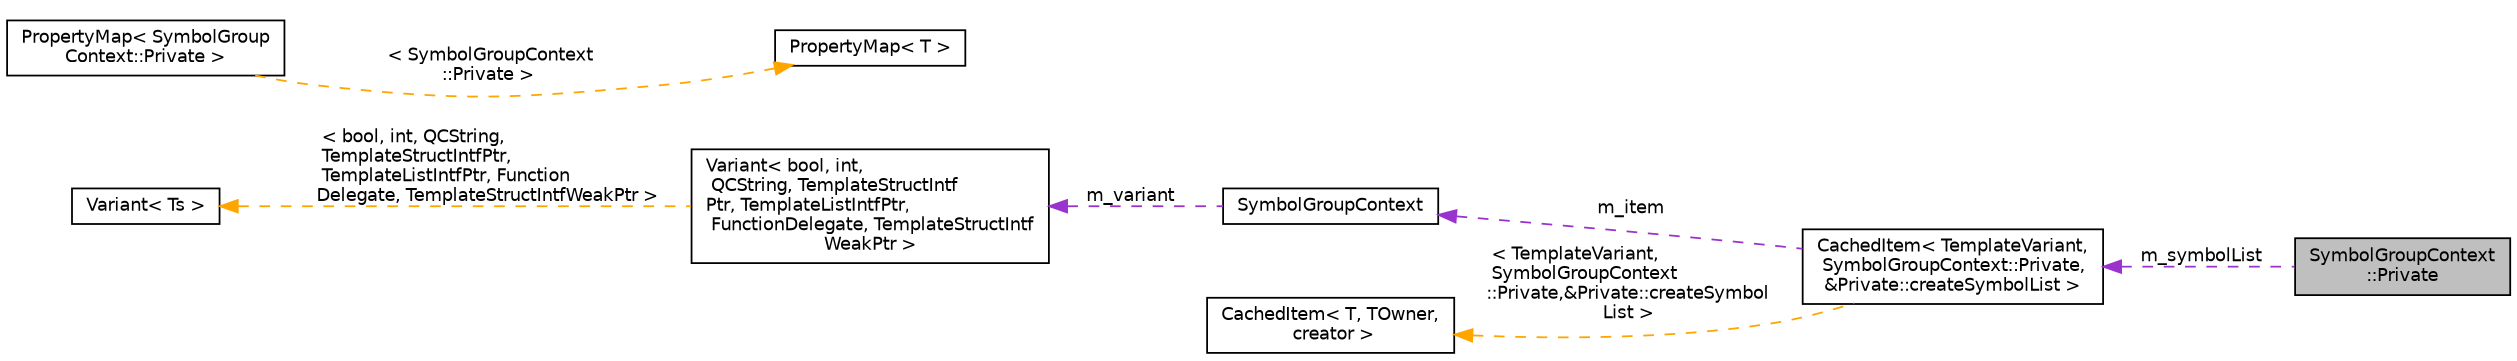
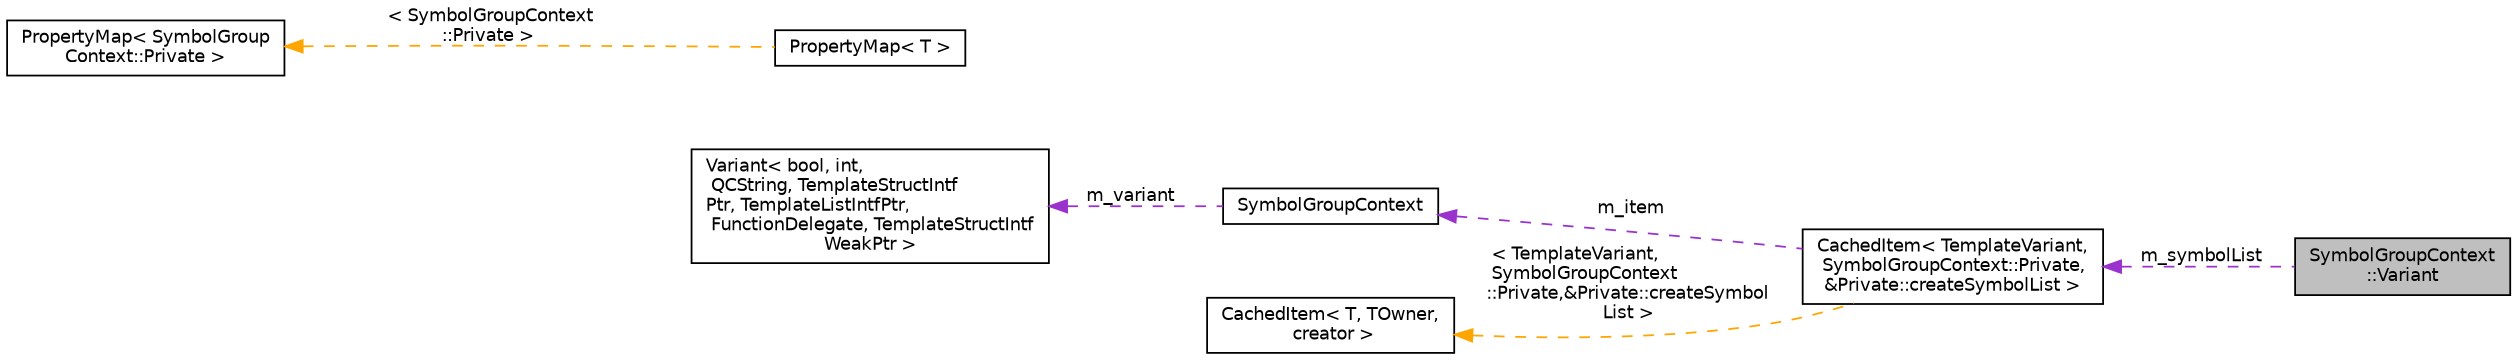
edge "PropertyMap< SymbolGroup Context::Private >" -> "PropertyMap< T >": reversed
node "Variant< Ts >": removed
node "SymbolGroupContext ::Private": label "SymbolGroupContext ::Private" -> "SymbolGroupContext ::Variant"
